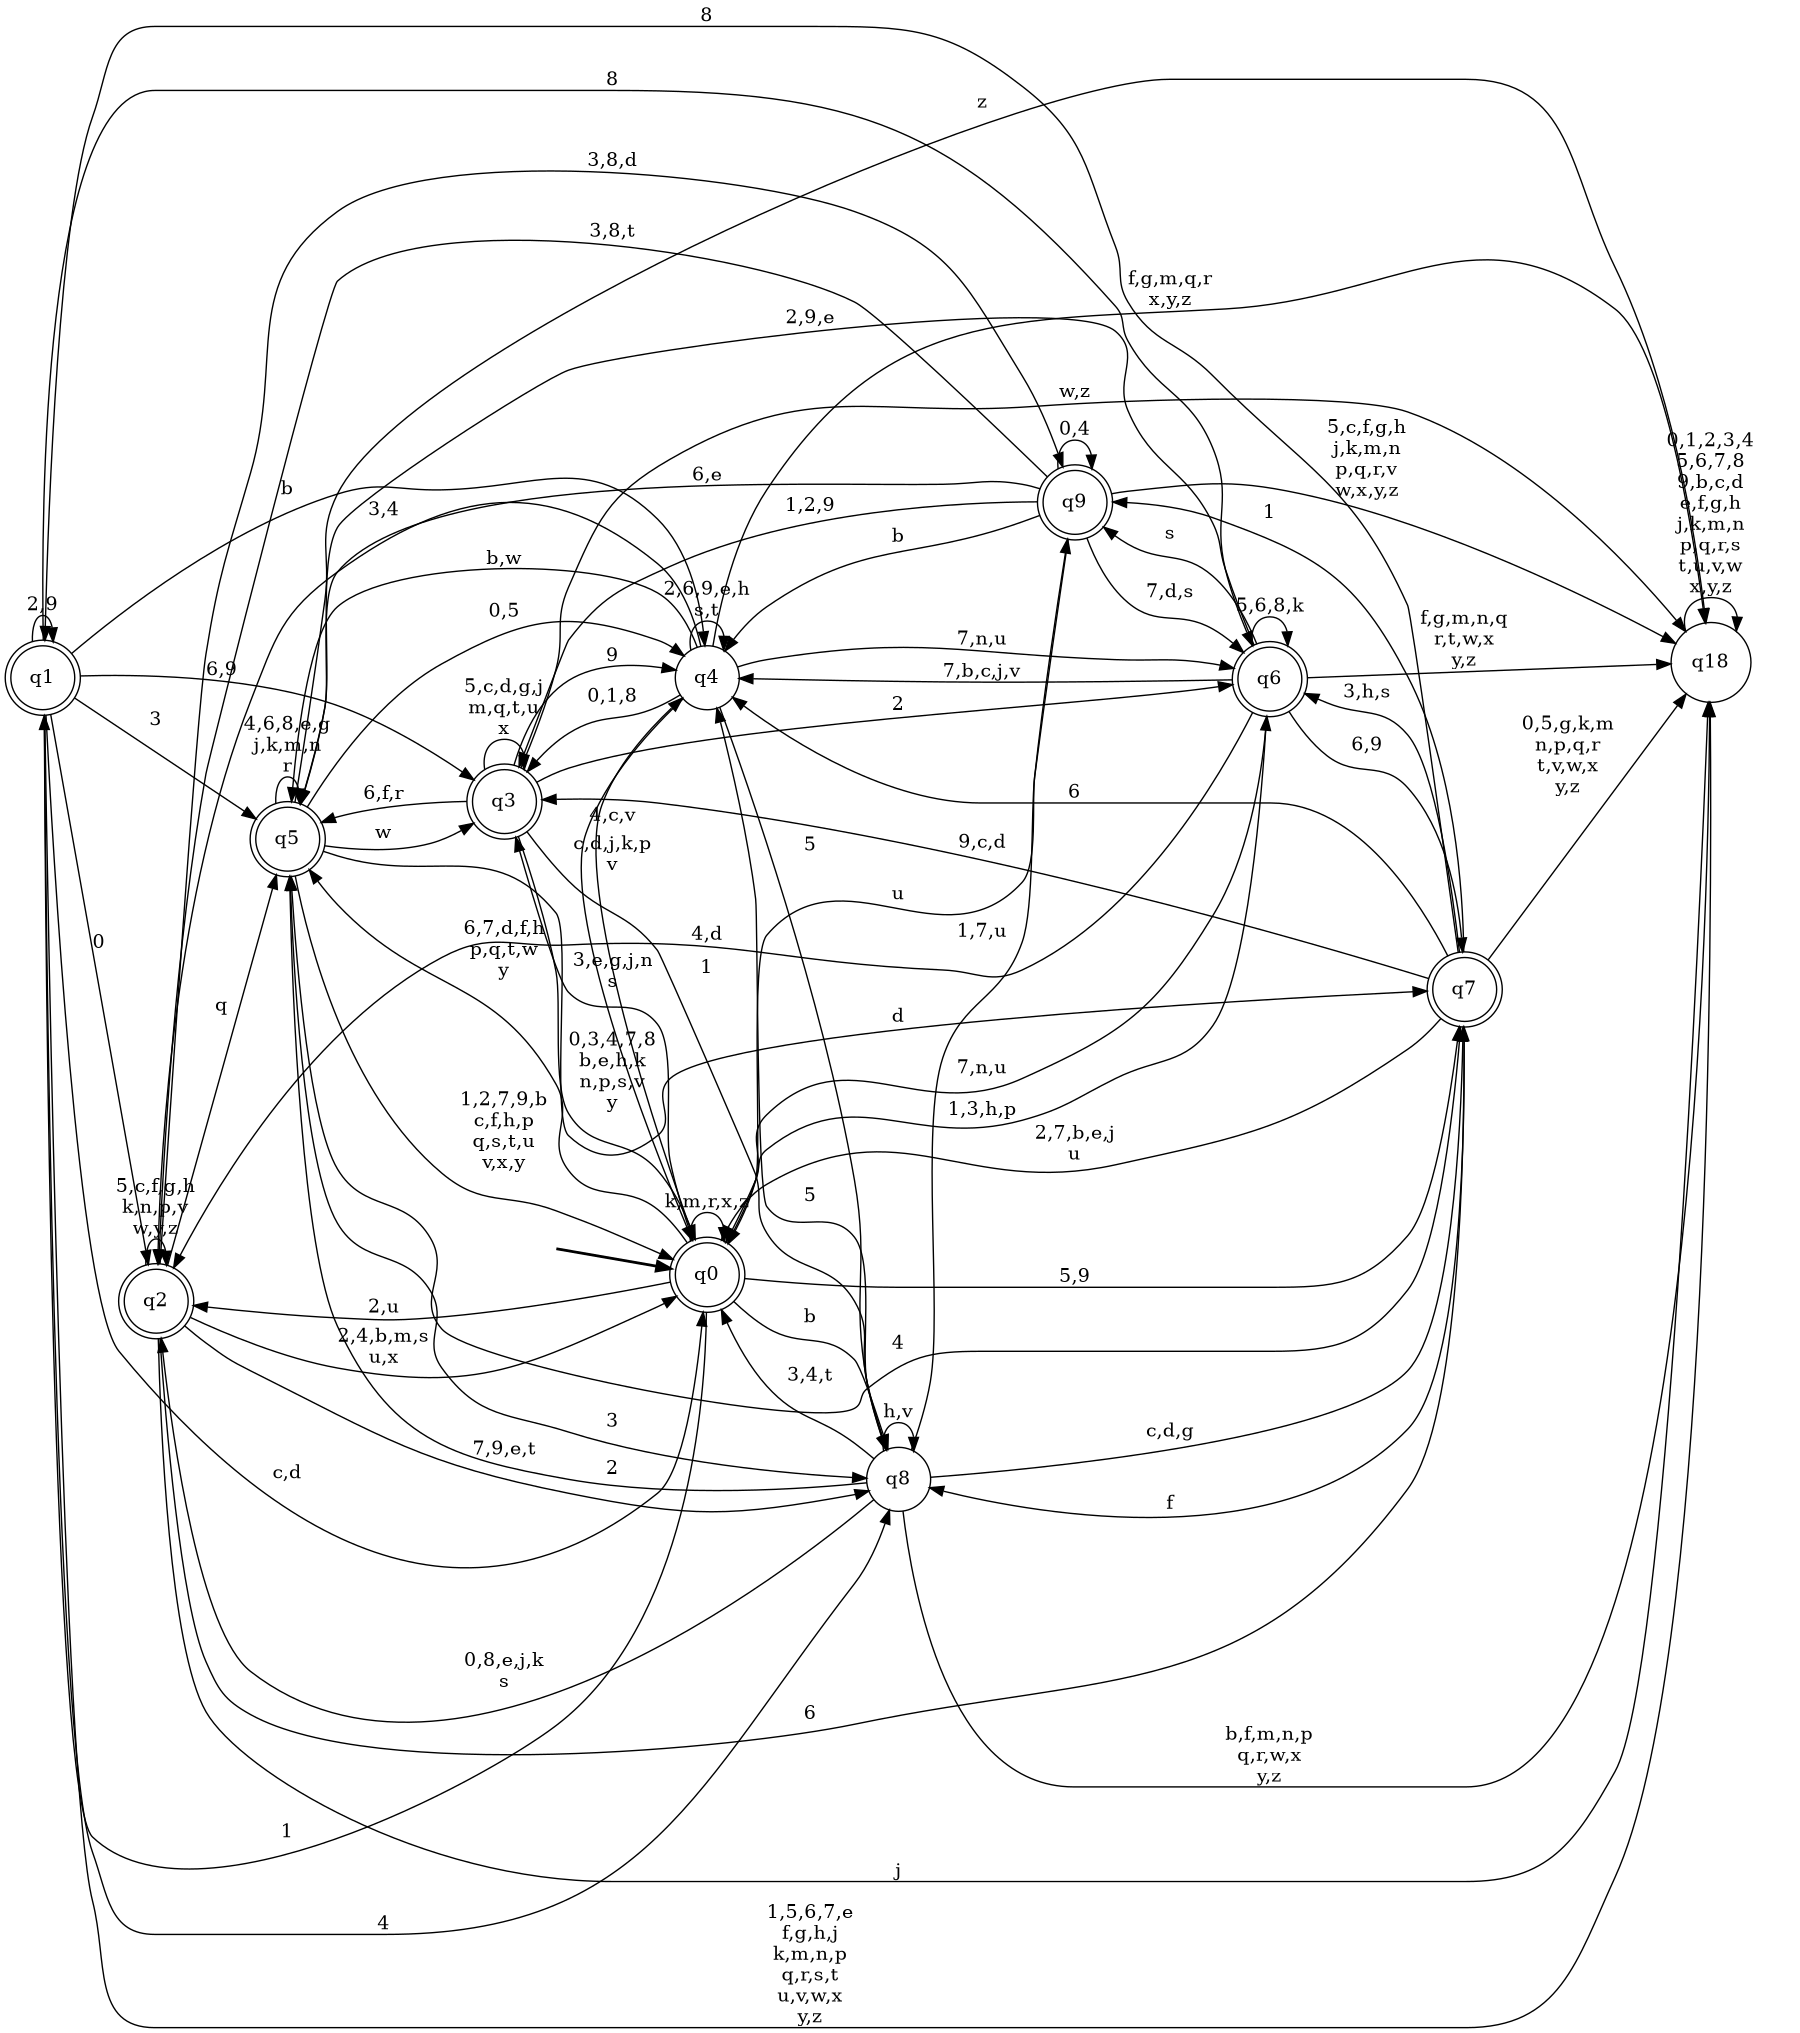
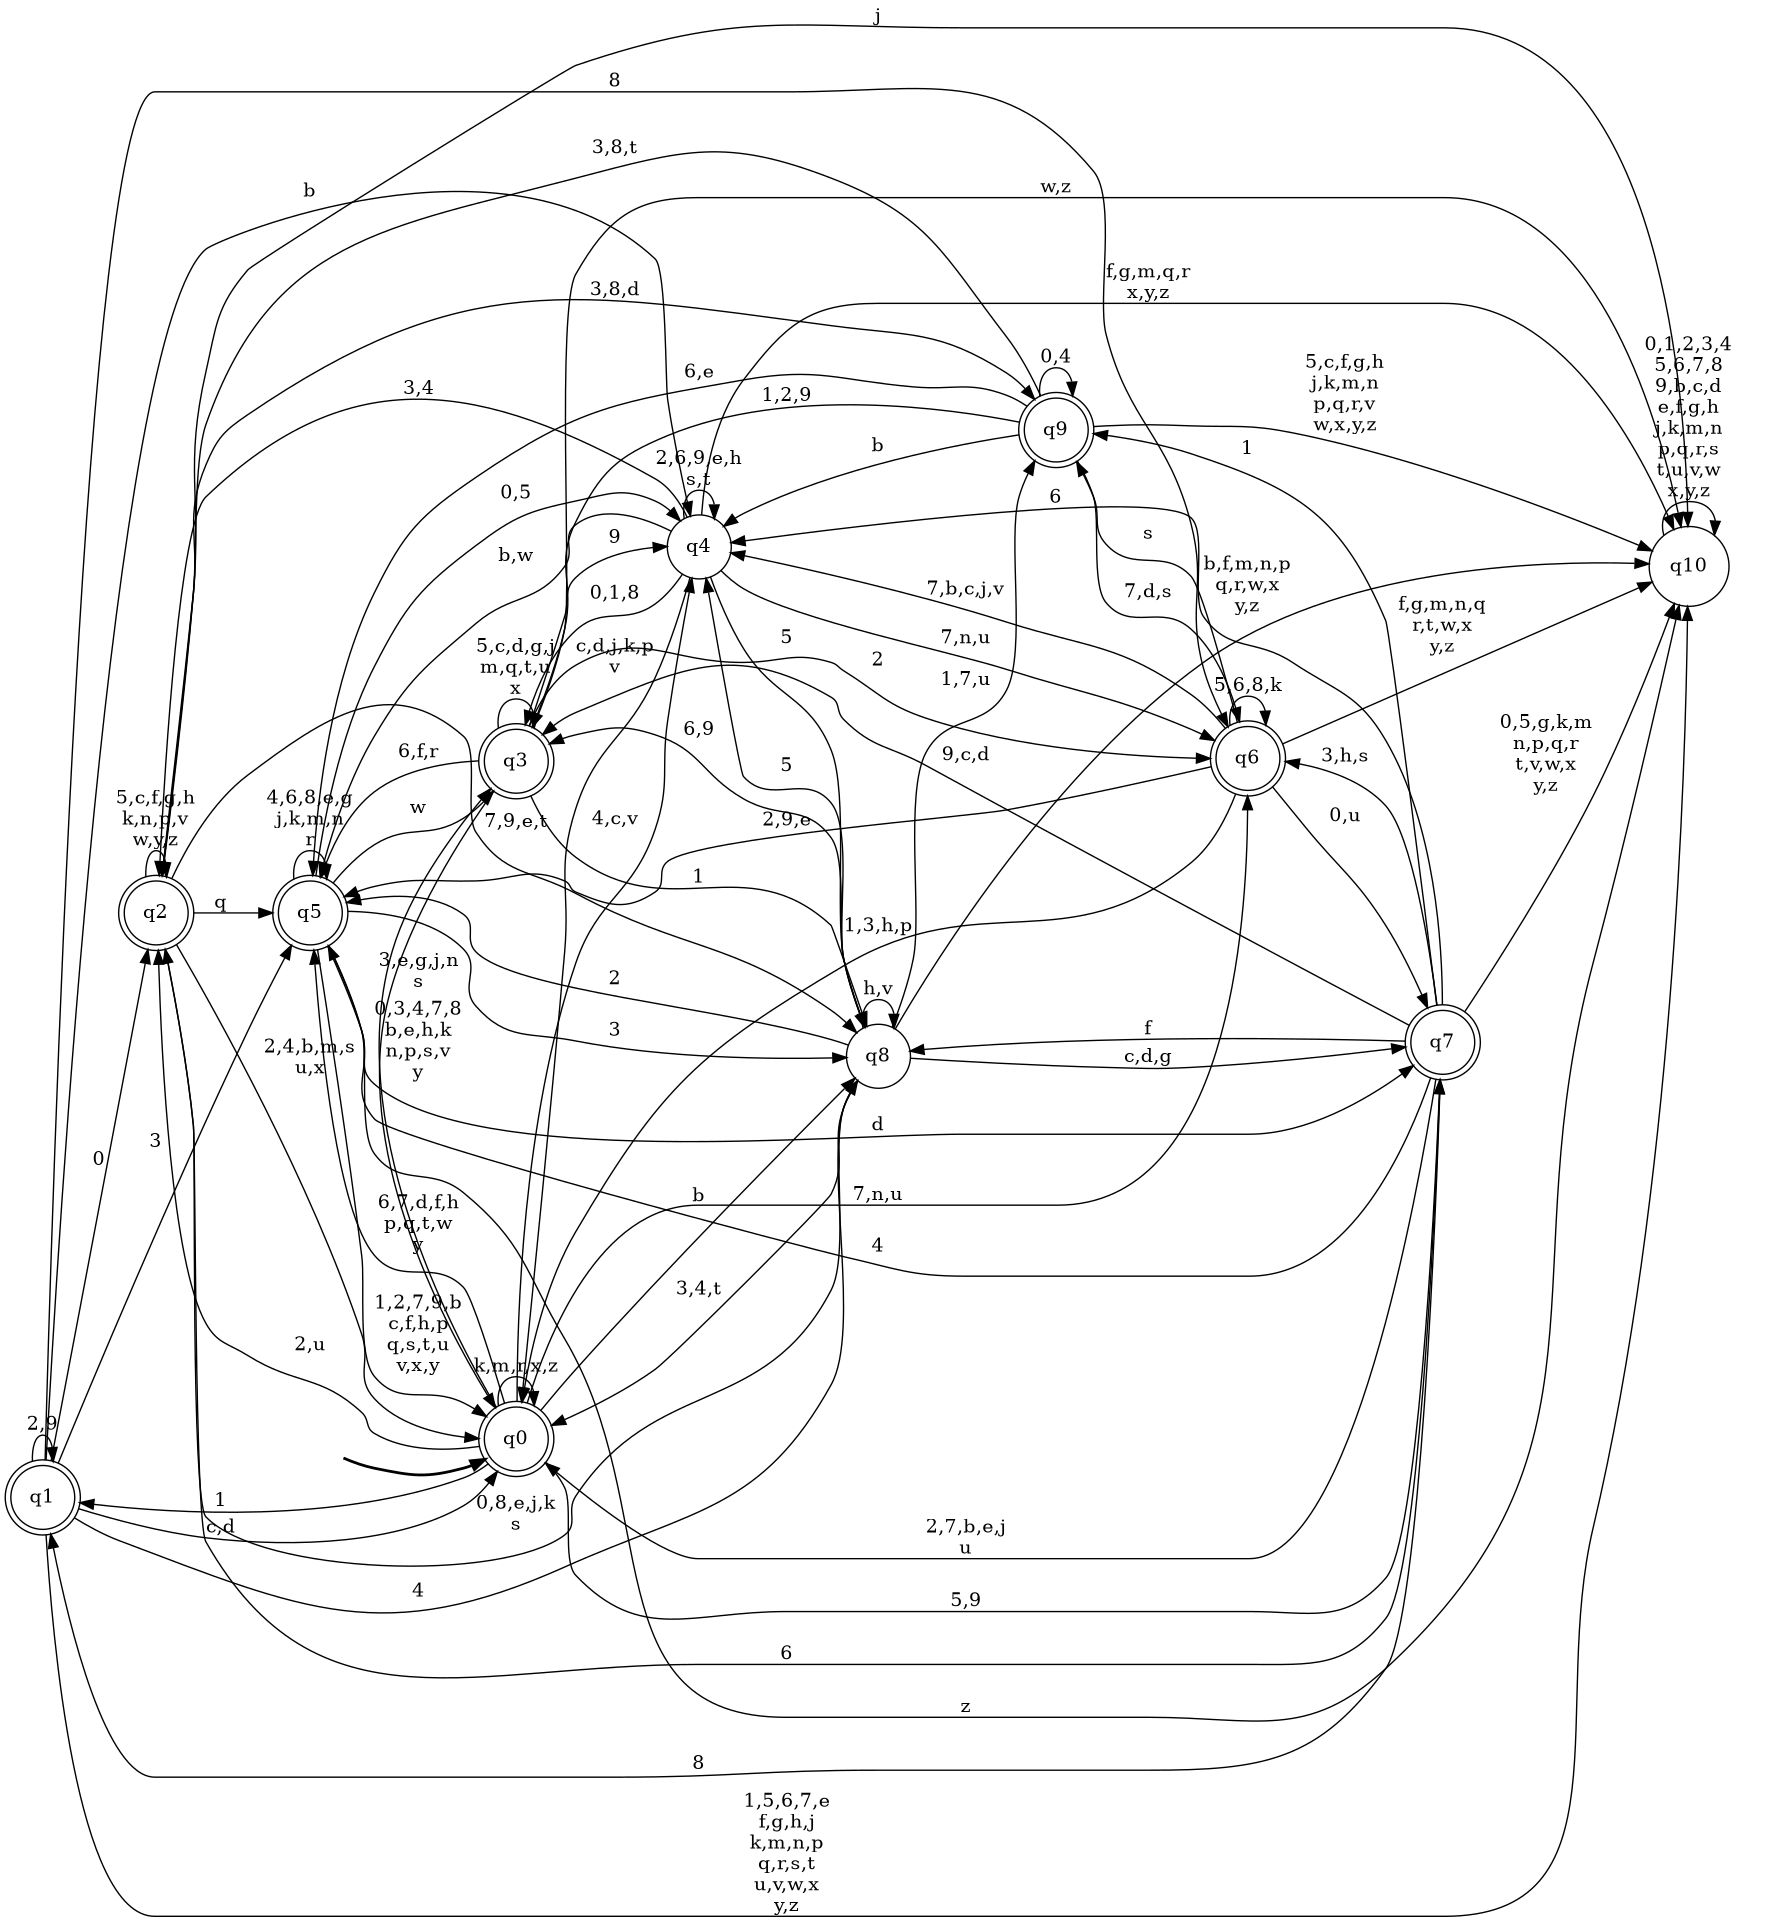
node "q18": label "q18" -> "q10"
edge "q1" -> "q3": now "q8" -> "q3"
edge "q6" -> "q7": label "6,9" -> "0,u"
edge "q9" -> "q0": removed, label "u"
edge "q6" -> "q2": removed, label "4,d"
